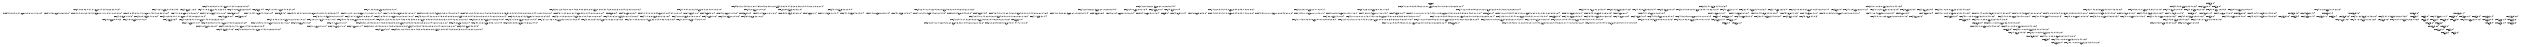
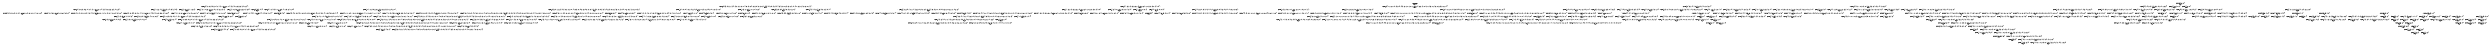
node "represent=[1, ['3', '5', '105', '106', '4', '6']]": removed
node "represent=[11, ['29', '37', '30', '39', '38', '40']]": removed
